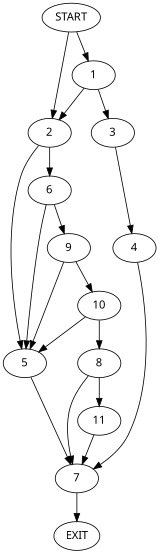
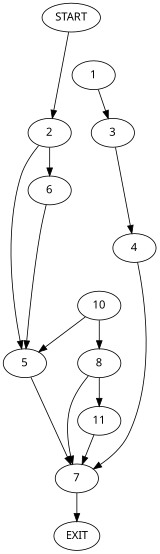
edge "START" -> "1": removed
edge "1" -> "2": removed
node "9": removed
